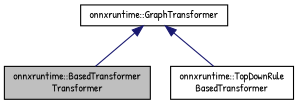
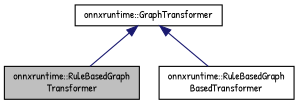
node "onnxruntime::BasedTransformer Transformer": label "onnxruntime::BasedTransformer Transformer" -> "onnxruntime::RuleBasedGraph Transformer"
node "onnxruntime::TopDownRule BasedTransformer": label "onnxruntime::TopDownRule BasedTransformer" -> "onnxruntime::RuleBasedGraph BasedTransformer"
